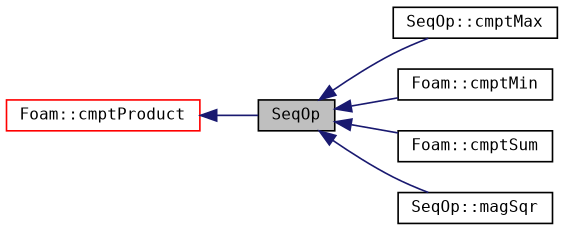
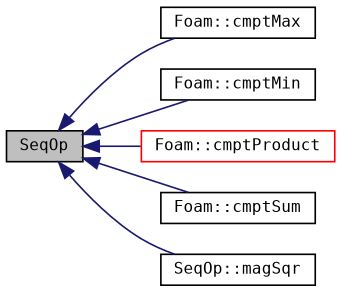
node "SeqOp::cmptMax": label "SeqOp::cmptMax" -> "Foam::cmptMax"
edge "SeqOp" -> "Foam::cmptProduct": reversed
